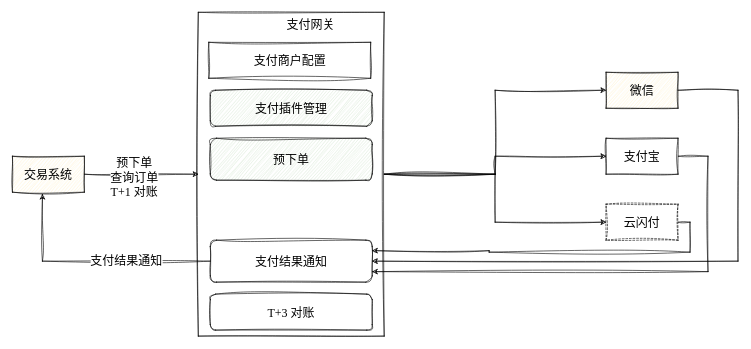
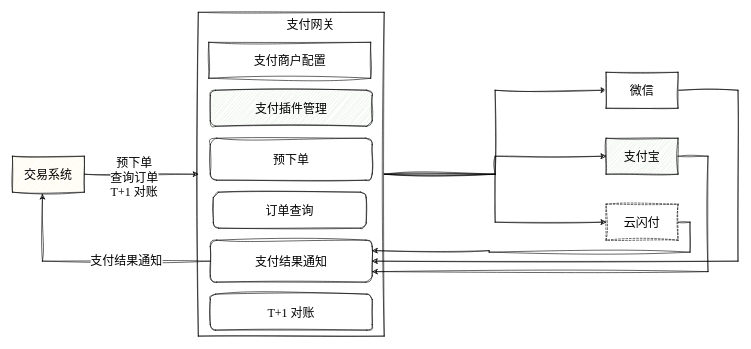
node "微信": fillcolor #fff2cc -> #ffffff
node "支付宝": fillcolor #ffffff -> #d5e8d4
node "预下单": fillcolor #d5e8d4 -> #ffffff
node "订单查询": added
node "T+3 对账": label "T+3 对账" -> "T+1 对账"
